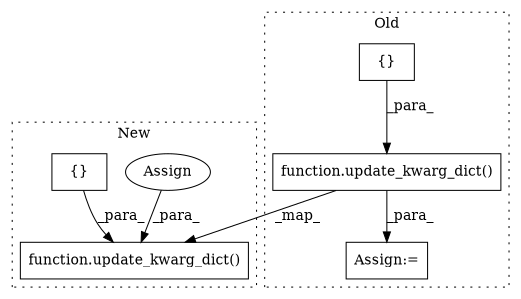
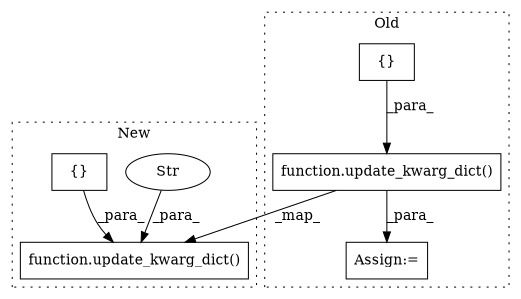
node "Assign": label "Assign" -> "Str"
